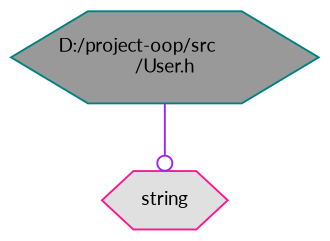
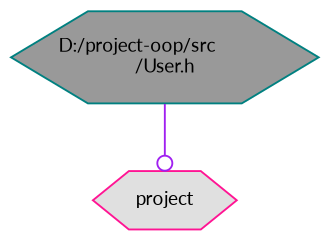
node "string": label "string" -> "project"
